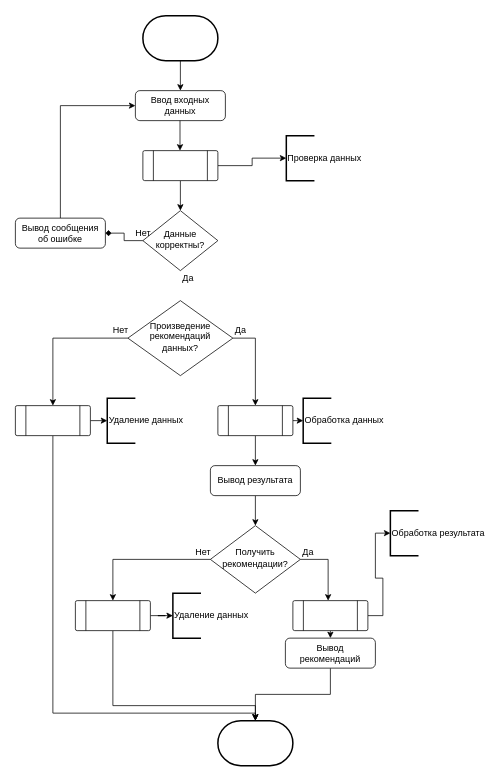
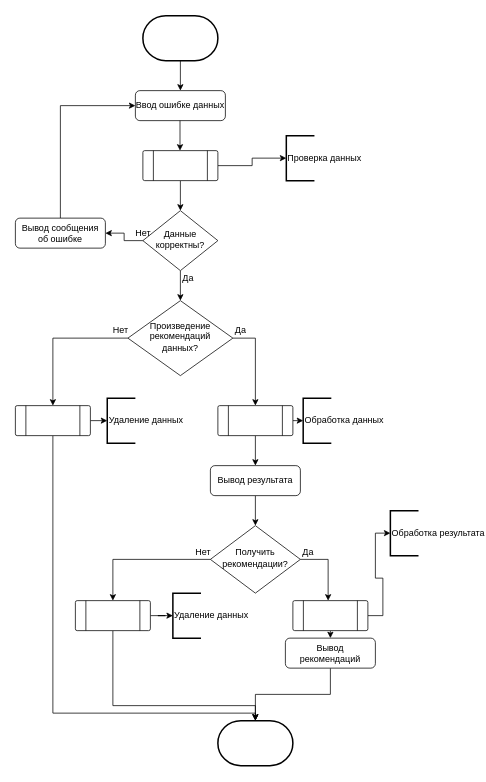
node "Ввод входных данных": label "Ввод входных данных" -> "Ввод ошибке данных"
edge "Данные корректны?" -> "Вывод сообщения об ошибке": arrowhead diamond -> classic
edge "Данные корректны?" -> "Произведение рекомендаций данных?": added
